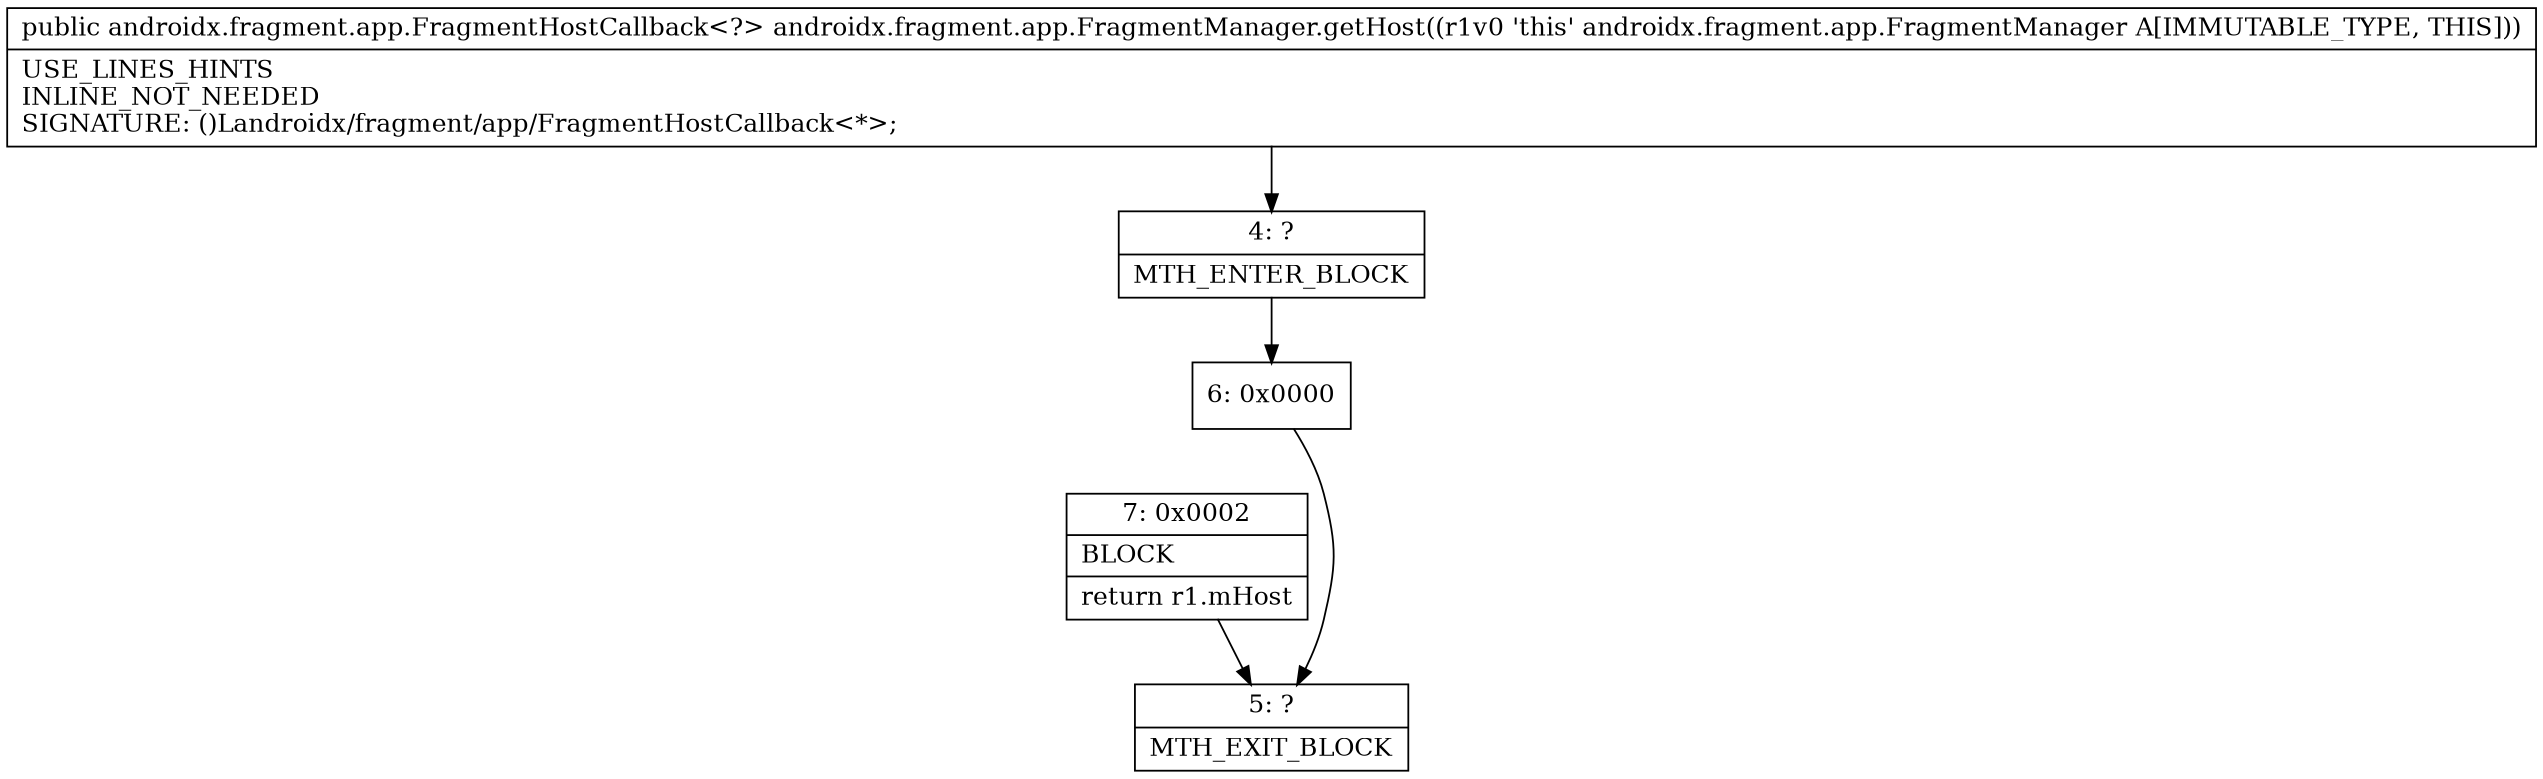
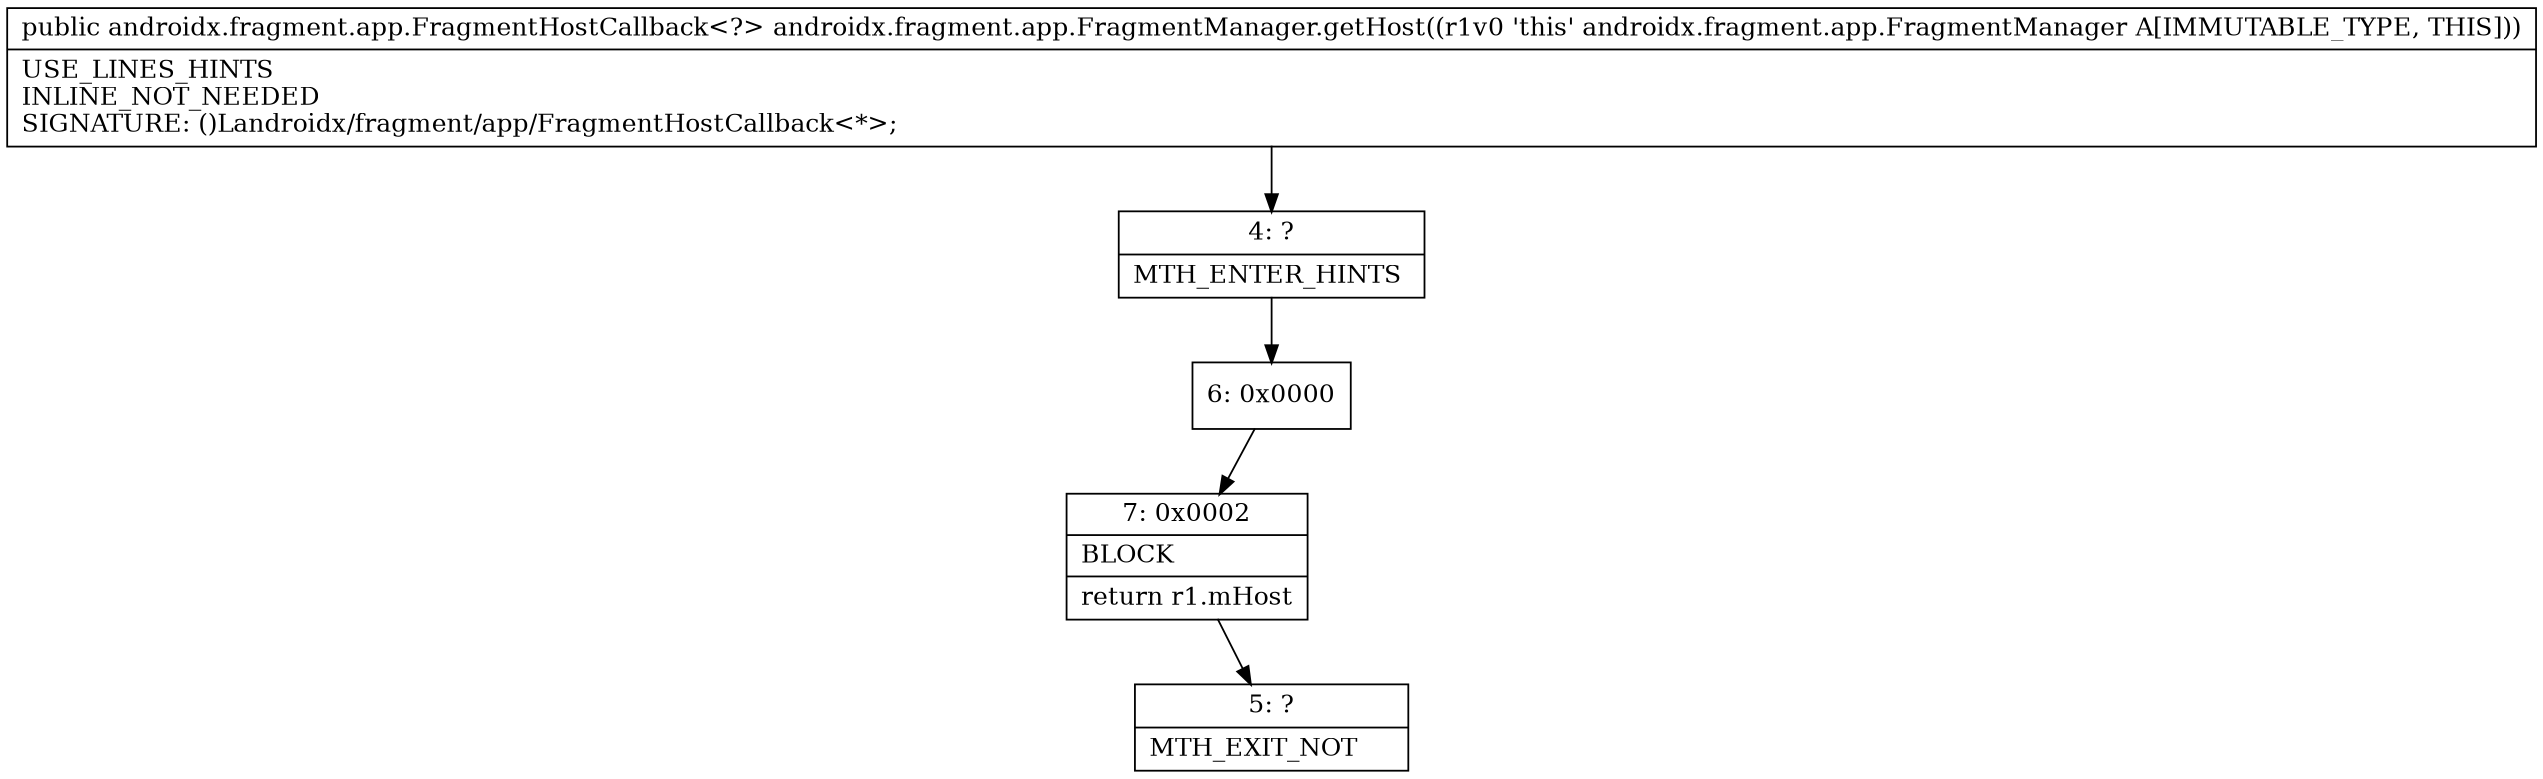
node "4: ?": text "MTH_ENTER_BLOCK" -> "MTH_ENTER_HINTS"
edge "6: 0x0000" -> "5: ?": now "6: 0x0000" -> "7: 0x0002"
node "5: ?": text "MTH_EXIT_BLOCK" -> "MTH_EXIT_NOT"
